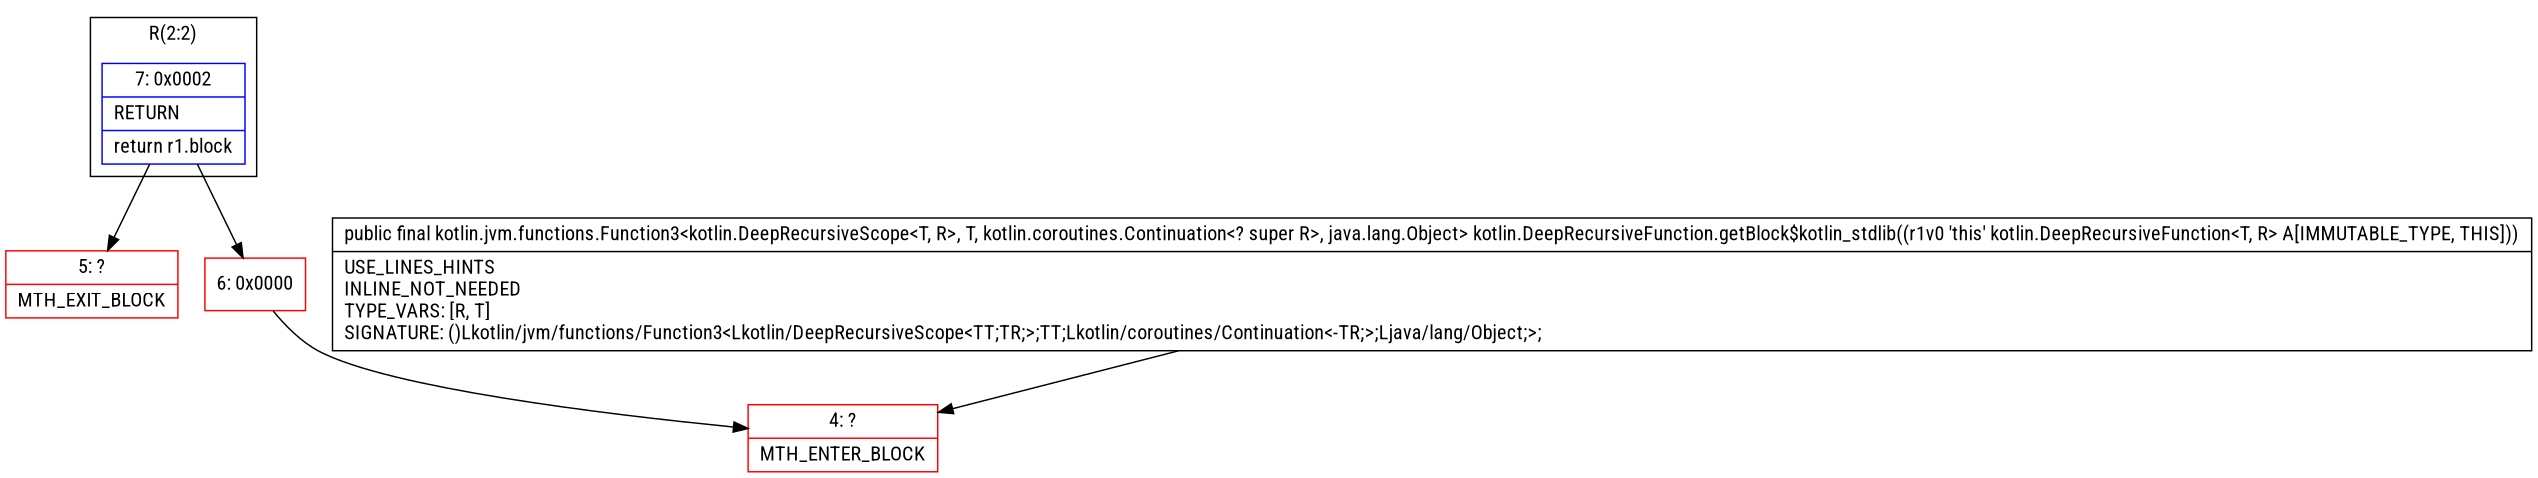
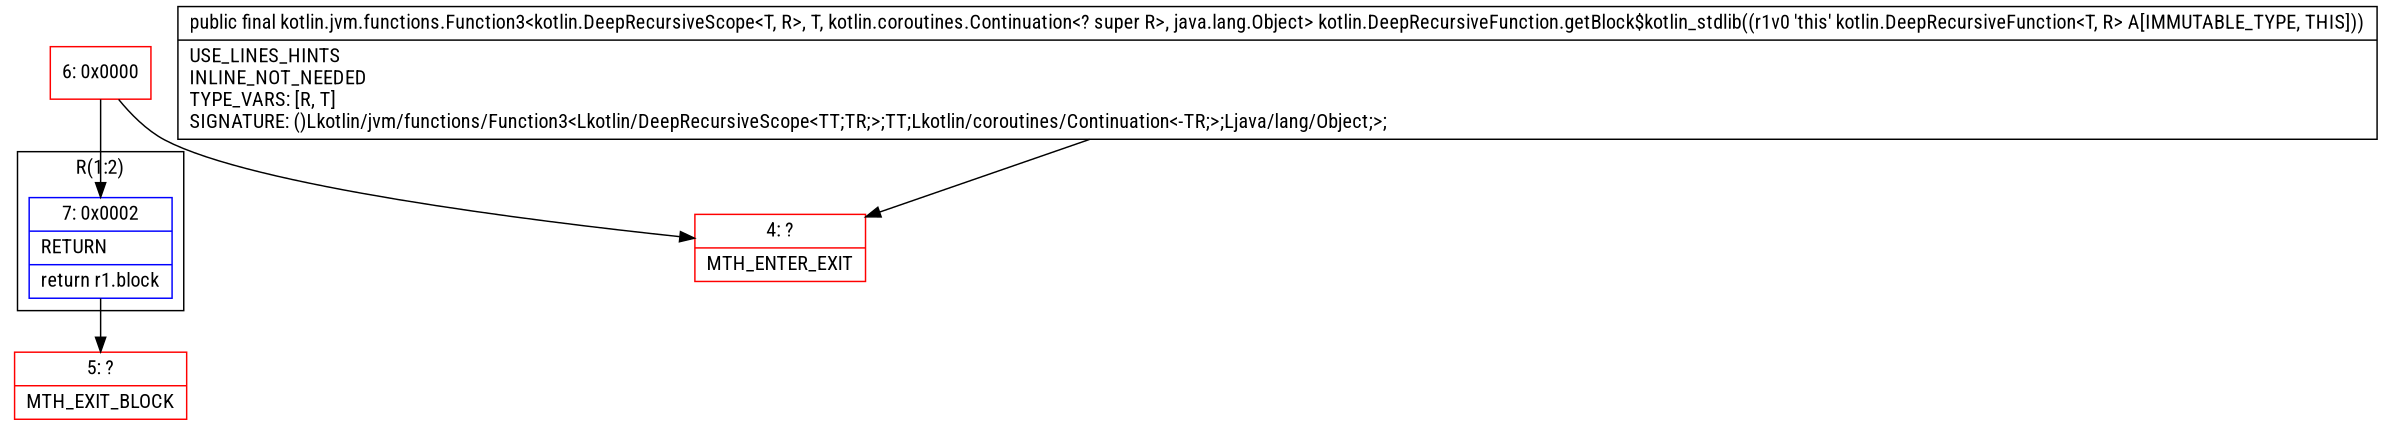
cluster "R(2:2)": label "R(2:2)" -> "R(1:2)"
edge "7: 0x0002" -> "6: 0x0000": reversed
node "4: ?": text "MTH_ENTER_BLOCK" -> "MTH_ENTER_EXIT"
